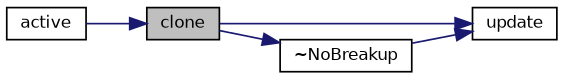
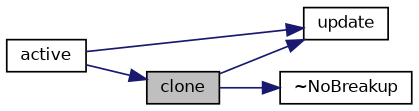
edge "~NoBreakup" -> "update": now "active" -> "update"
